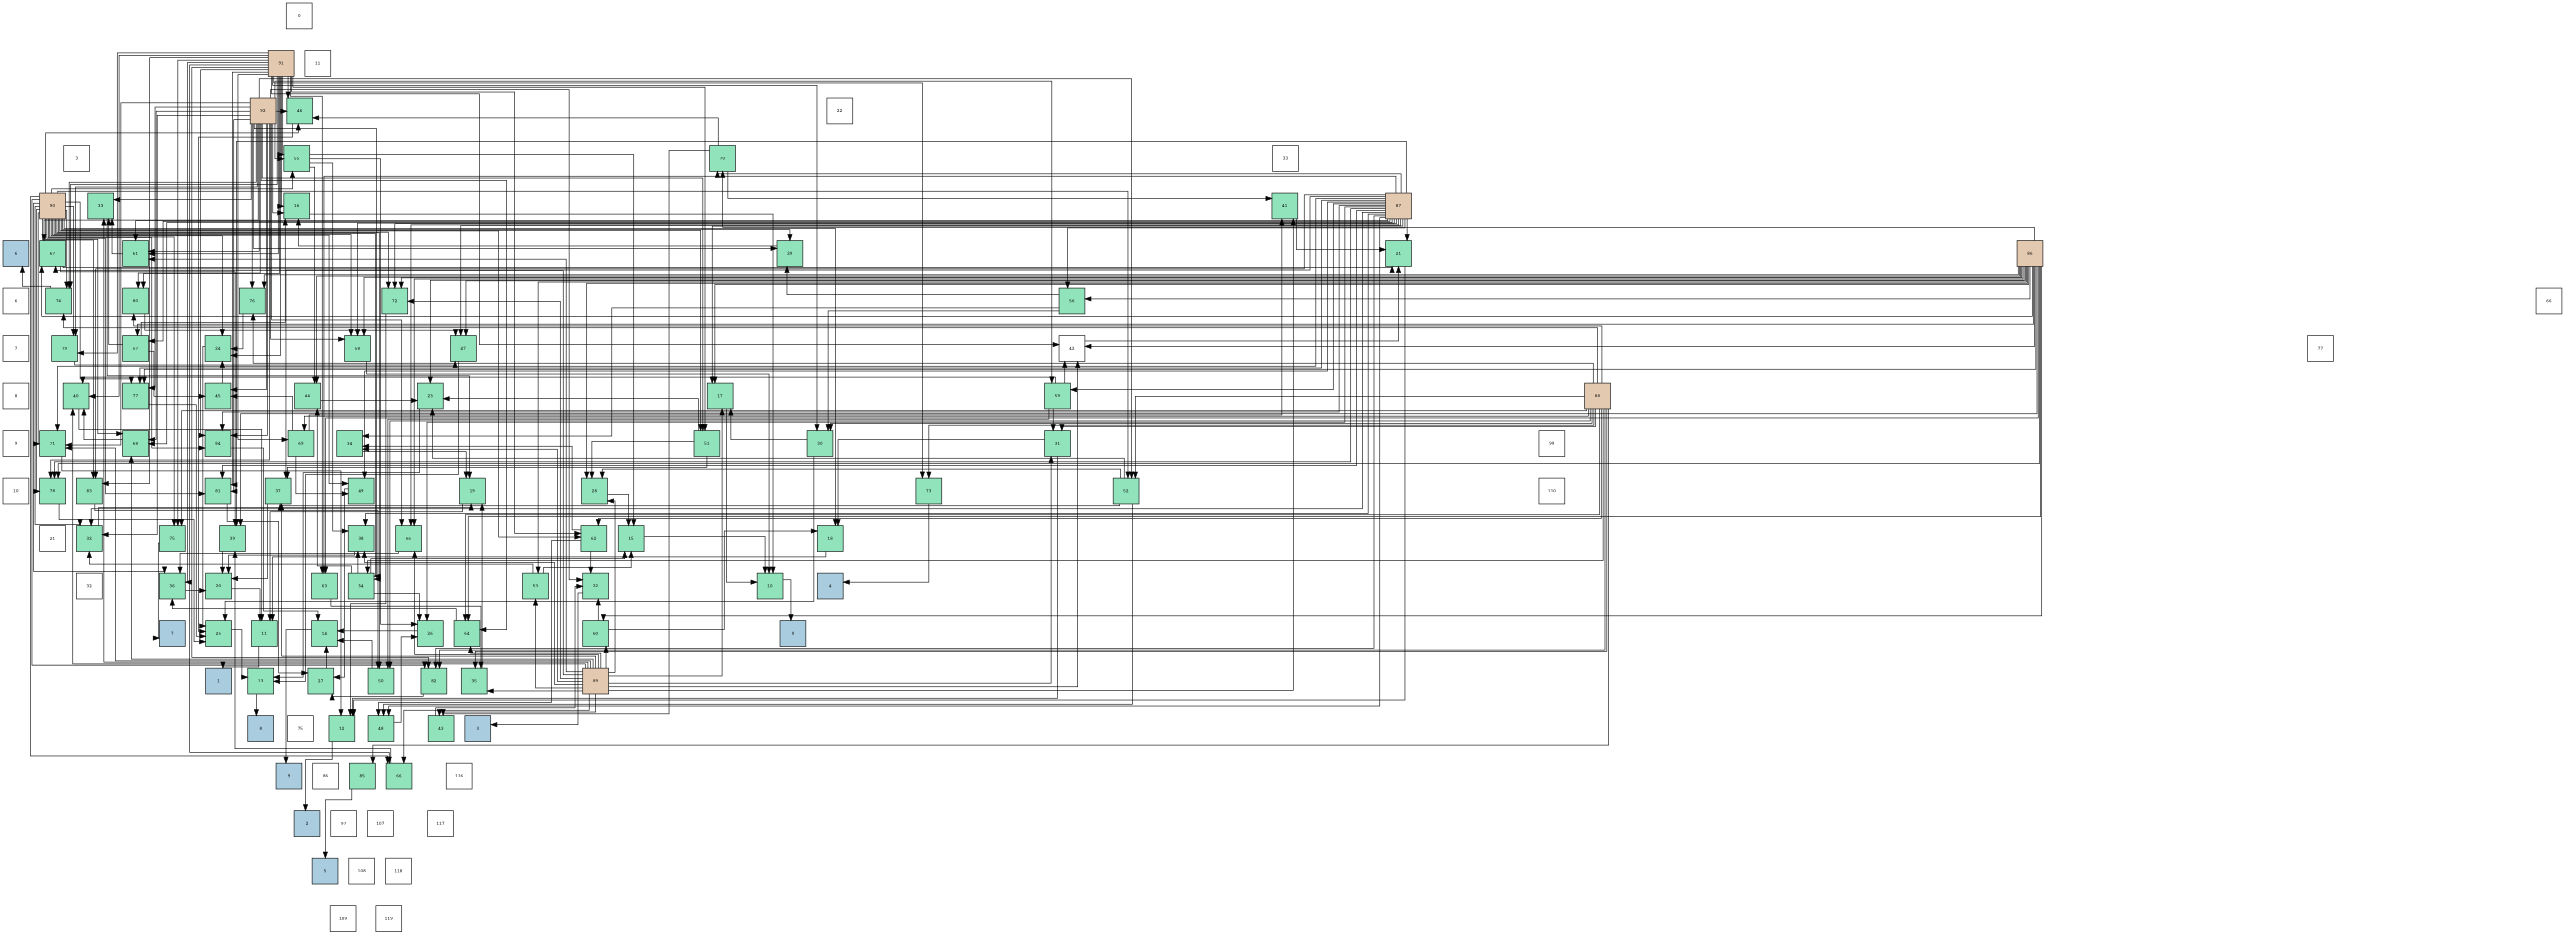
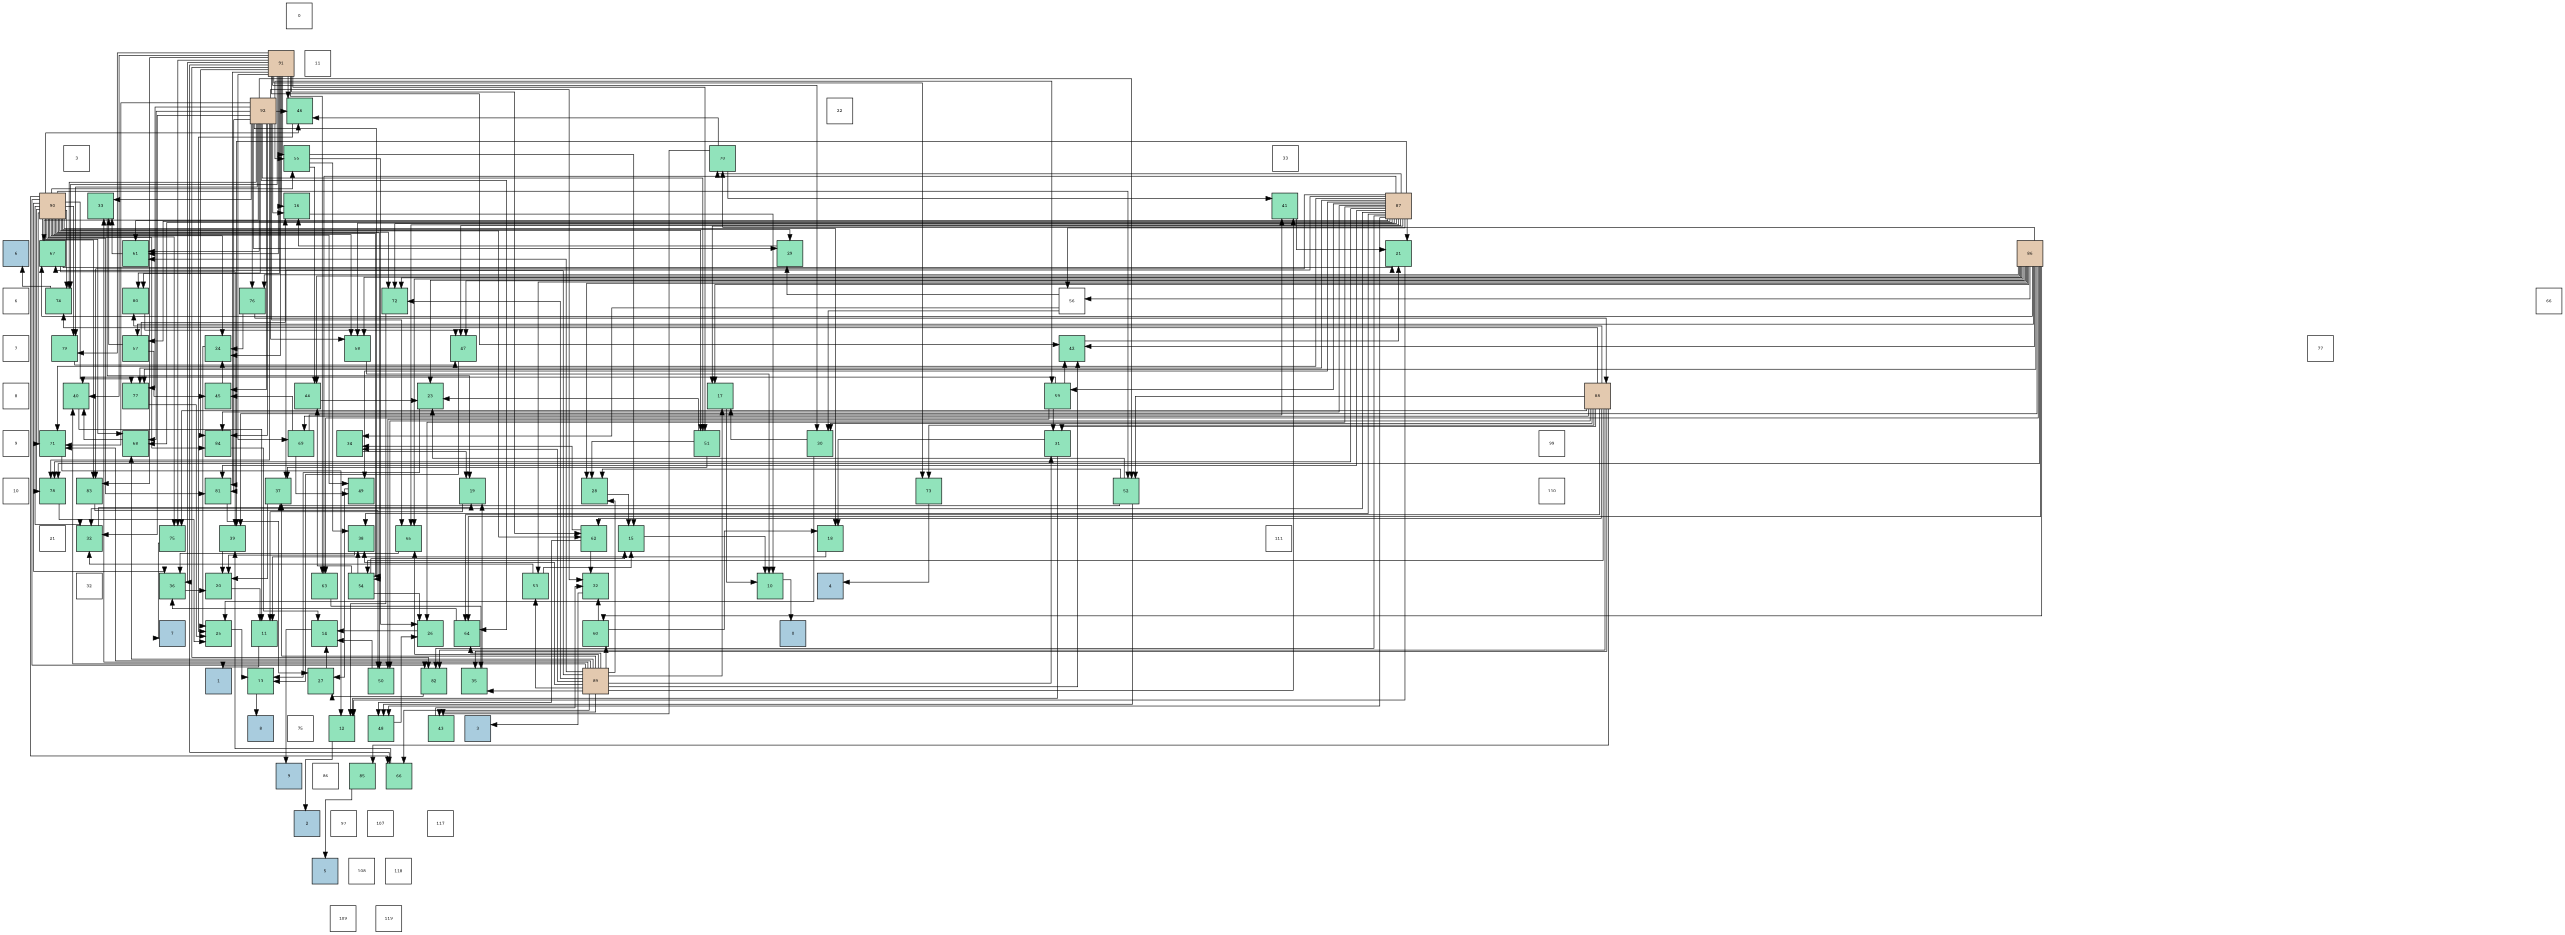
node "56": fillcolor #91e3bb -> #ffffff
node "42": fillcolor #ffffff -> #91e3bb
edge "88" -> "76": reversed
node "111": added
node "116": removed
